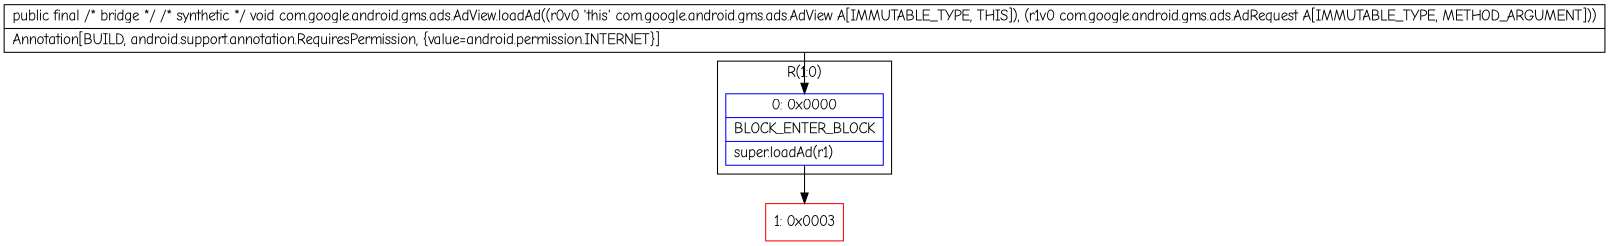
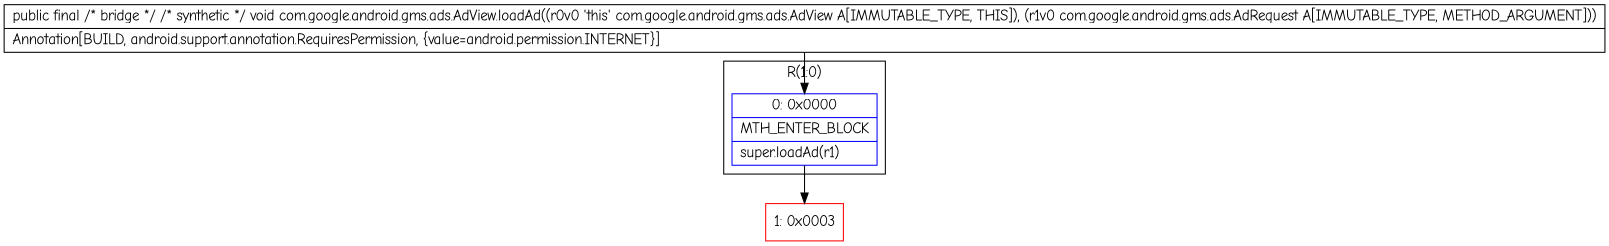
node "0: 0x0000": text "BLOCK_ENTER_BLOCK" -> "MTH_ENTER_BLOCK"
